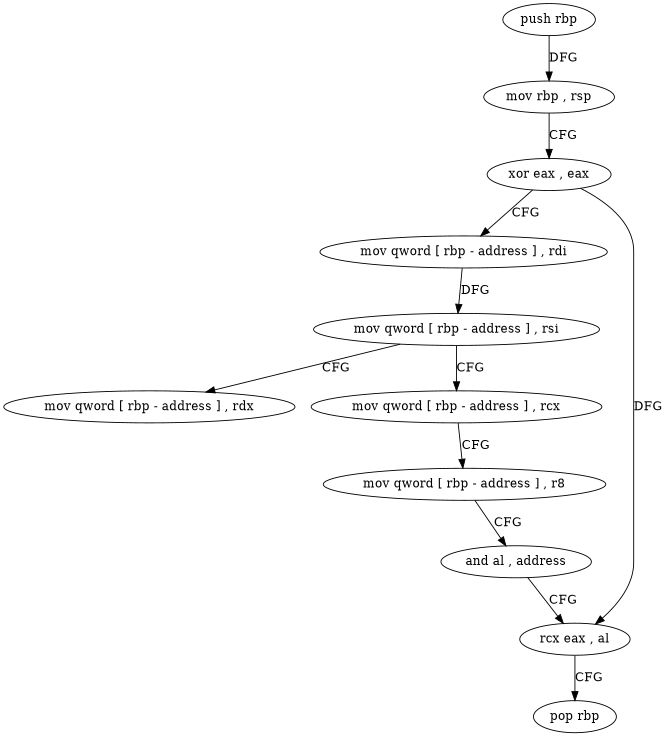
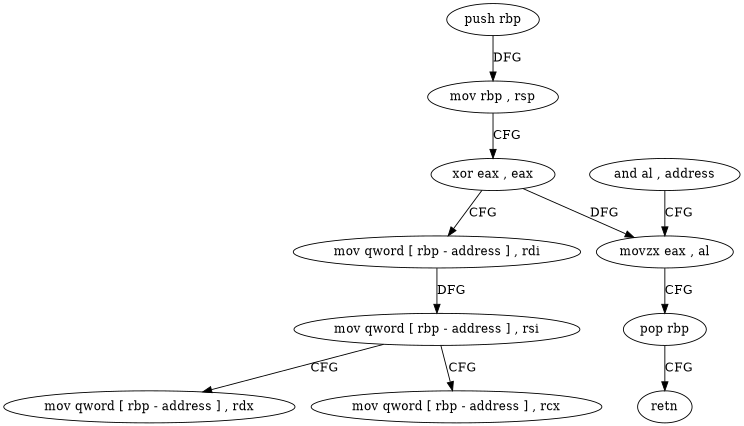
node "retn": added
node "mov qword [ rbp - address ] , r8": removed
node "rcx eax , al": label "rcx eax , al" -> "movzx eax , al"
